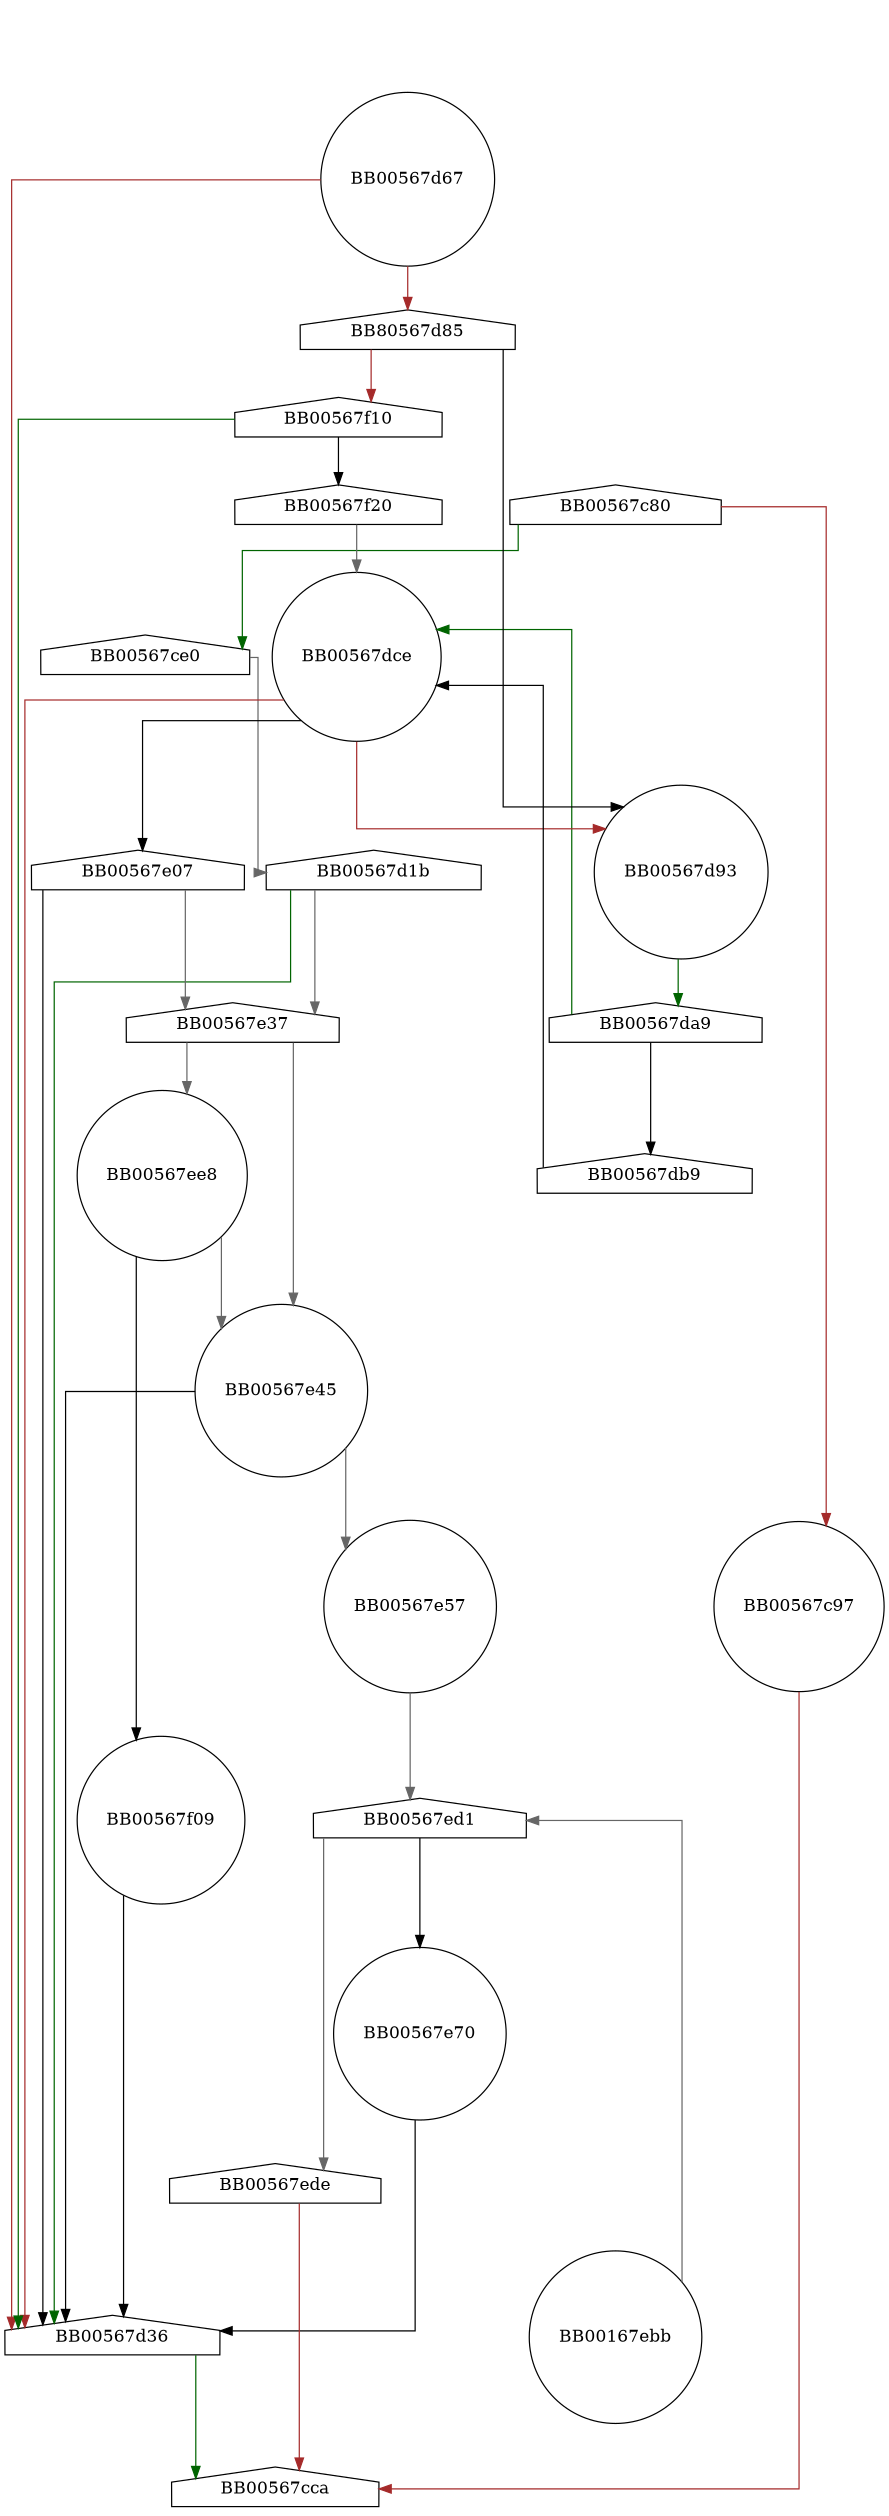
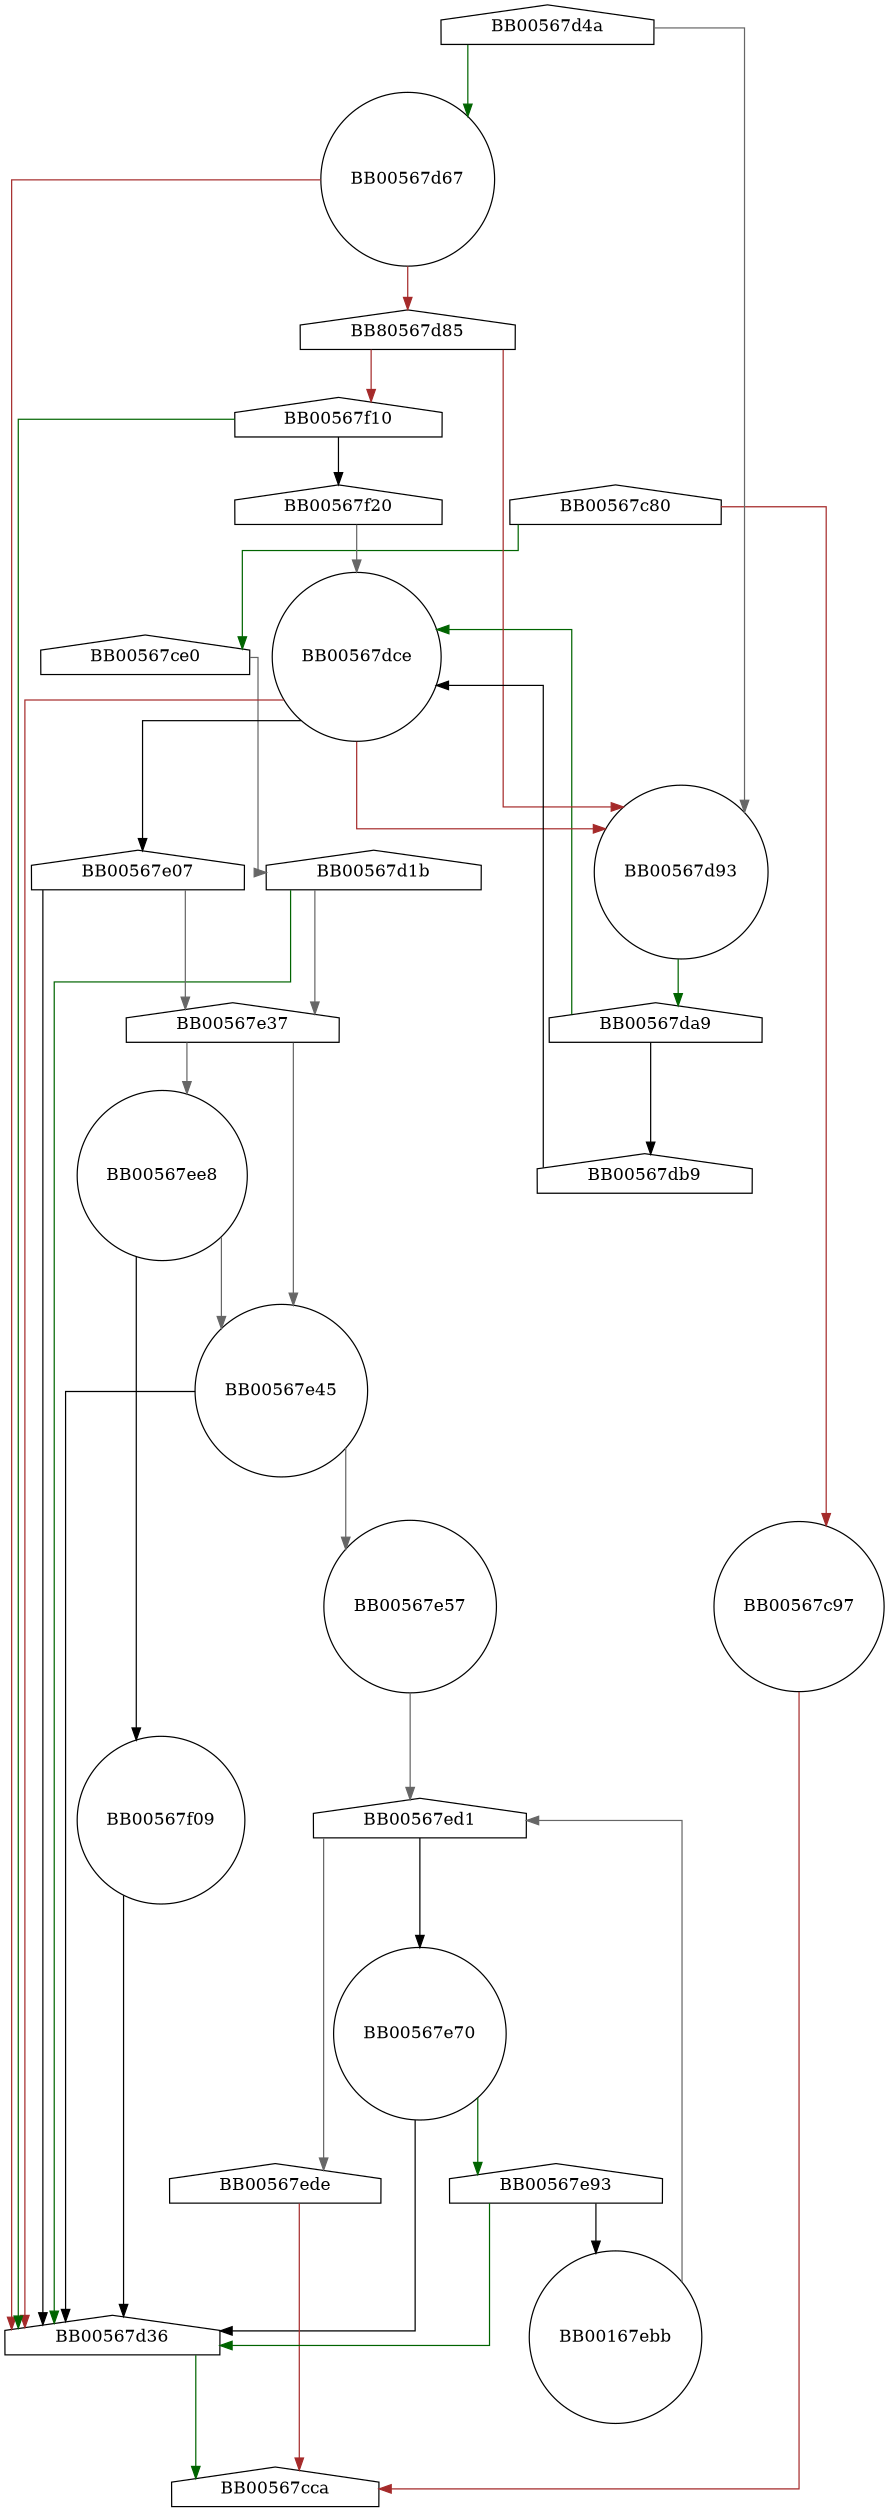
node "BB00567d4a": added
edge "BB80567d85" -> "BB00567d93": color black -> brown
node "BB00567e93": added
